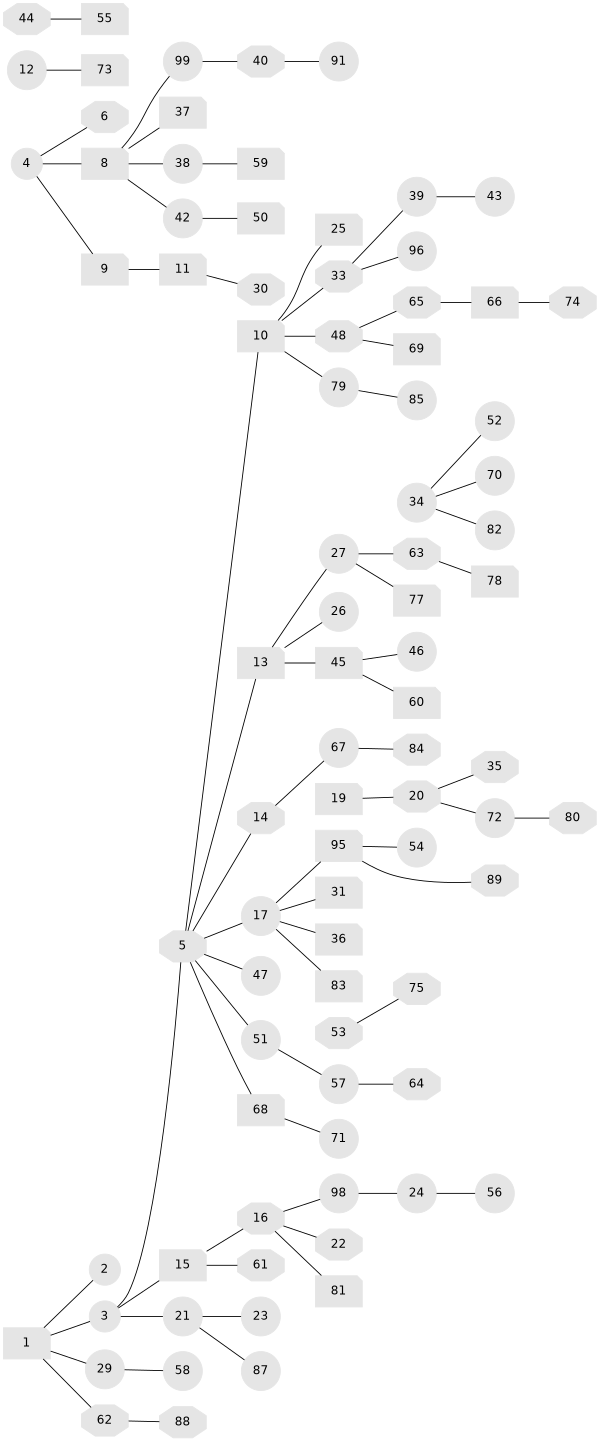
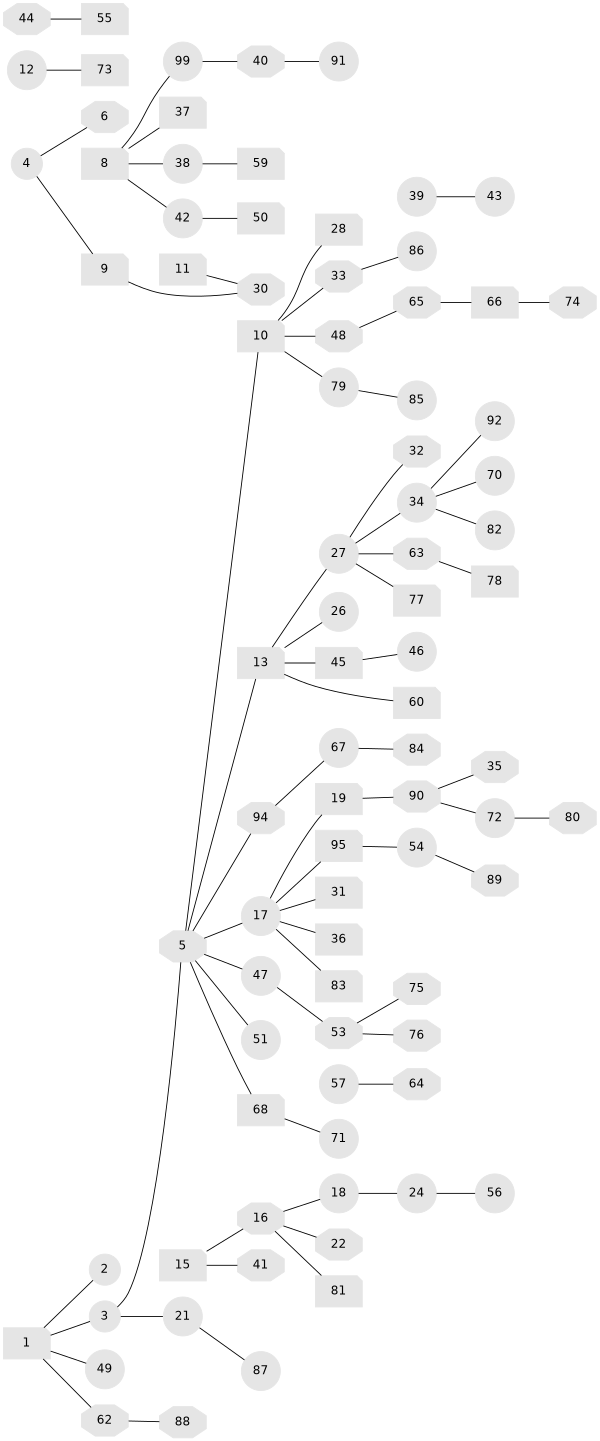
edge "4" -- "8": removed
node "25": label "25" -> "28"
edge "39" -- "33": removed
node "96": label "96" -> "86"
edge "9" -- "11": now "9" -- "30"
node "69": removed
node "52": label "52" -> "92"
node "32": added
edge "34" -- "27": added
edge "45" -- "60": now "13" -- "60"
node "20": label "20" -> "90"
node "14": label "14" -> "94"
edge "19" -- "17": added
edge "95" -- "89": now "54" -- "89"
edge "47" -- "53": added
node "76": added
edge "51" -- "57": removed
node "98": label "98" -> "18"
node "61": label "61" -> "41"
edge "15" -- "3": removed
node "23": removed
node "29": label "29" -> "49"
node "58": removed
